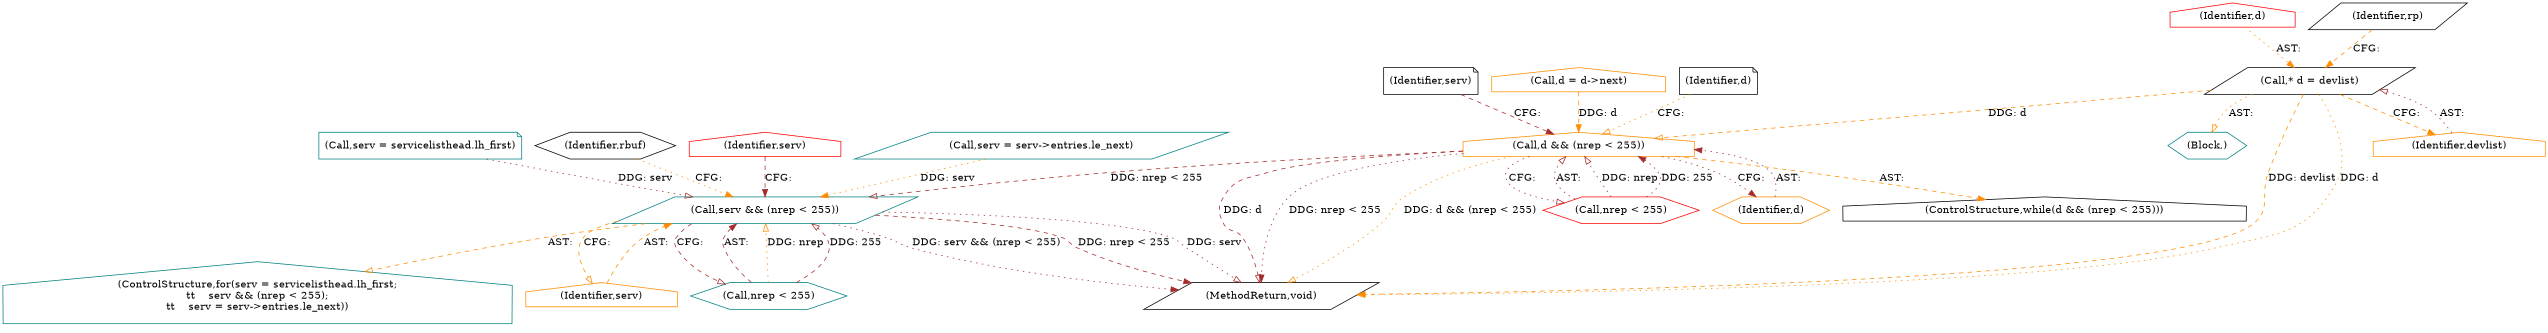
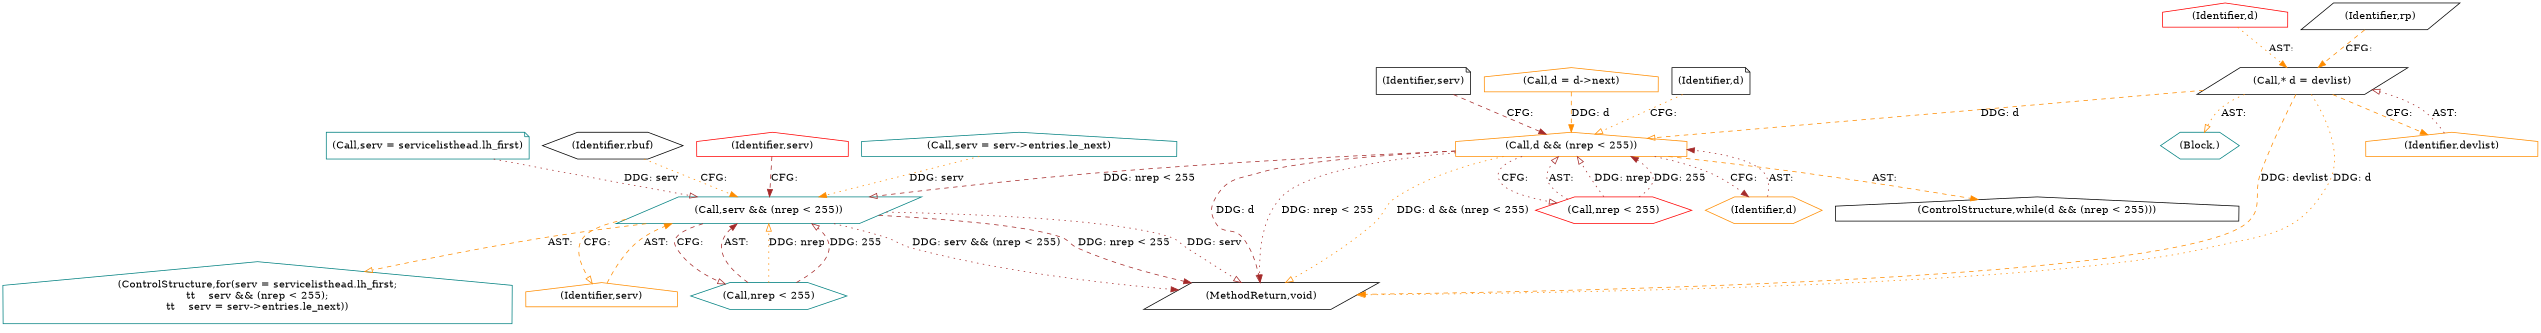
node "(Call,serv = serv->entries.le_next)": shape parallelogram -> house
